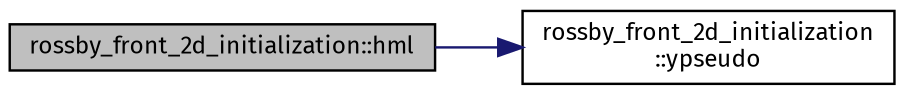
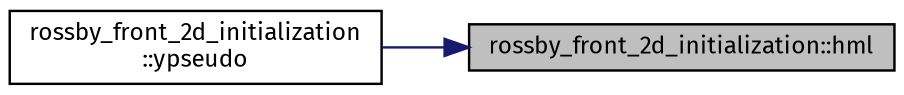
edge "rossby_front_2d_initialization::hml" -> "rossby_front_2d_initialization ::ypseudo": reversed
